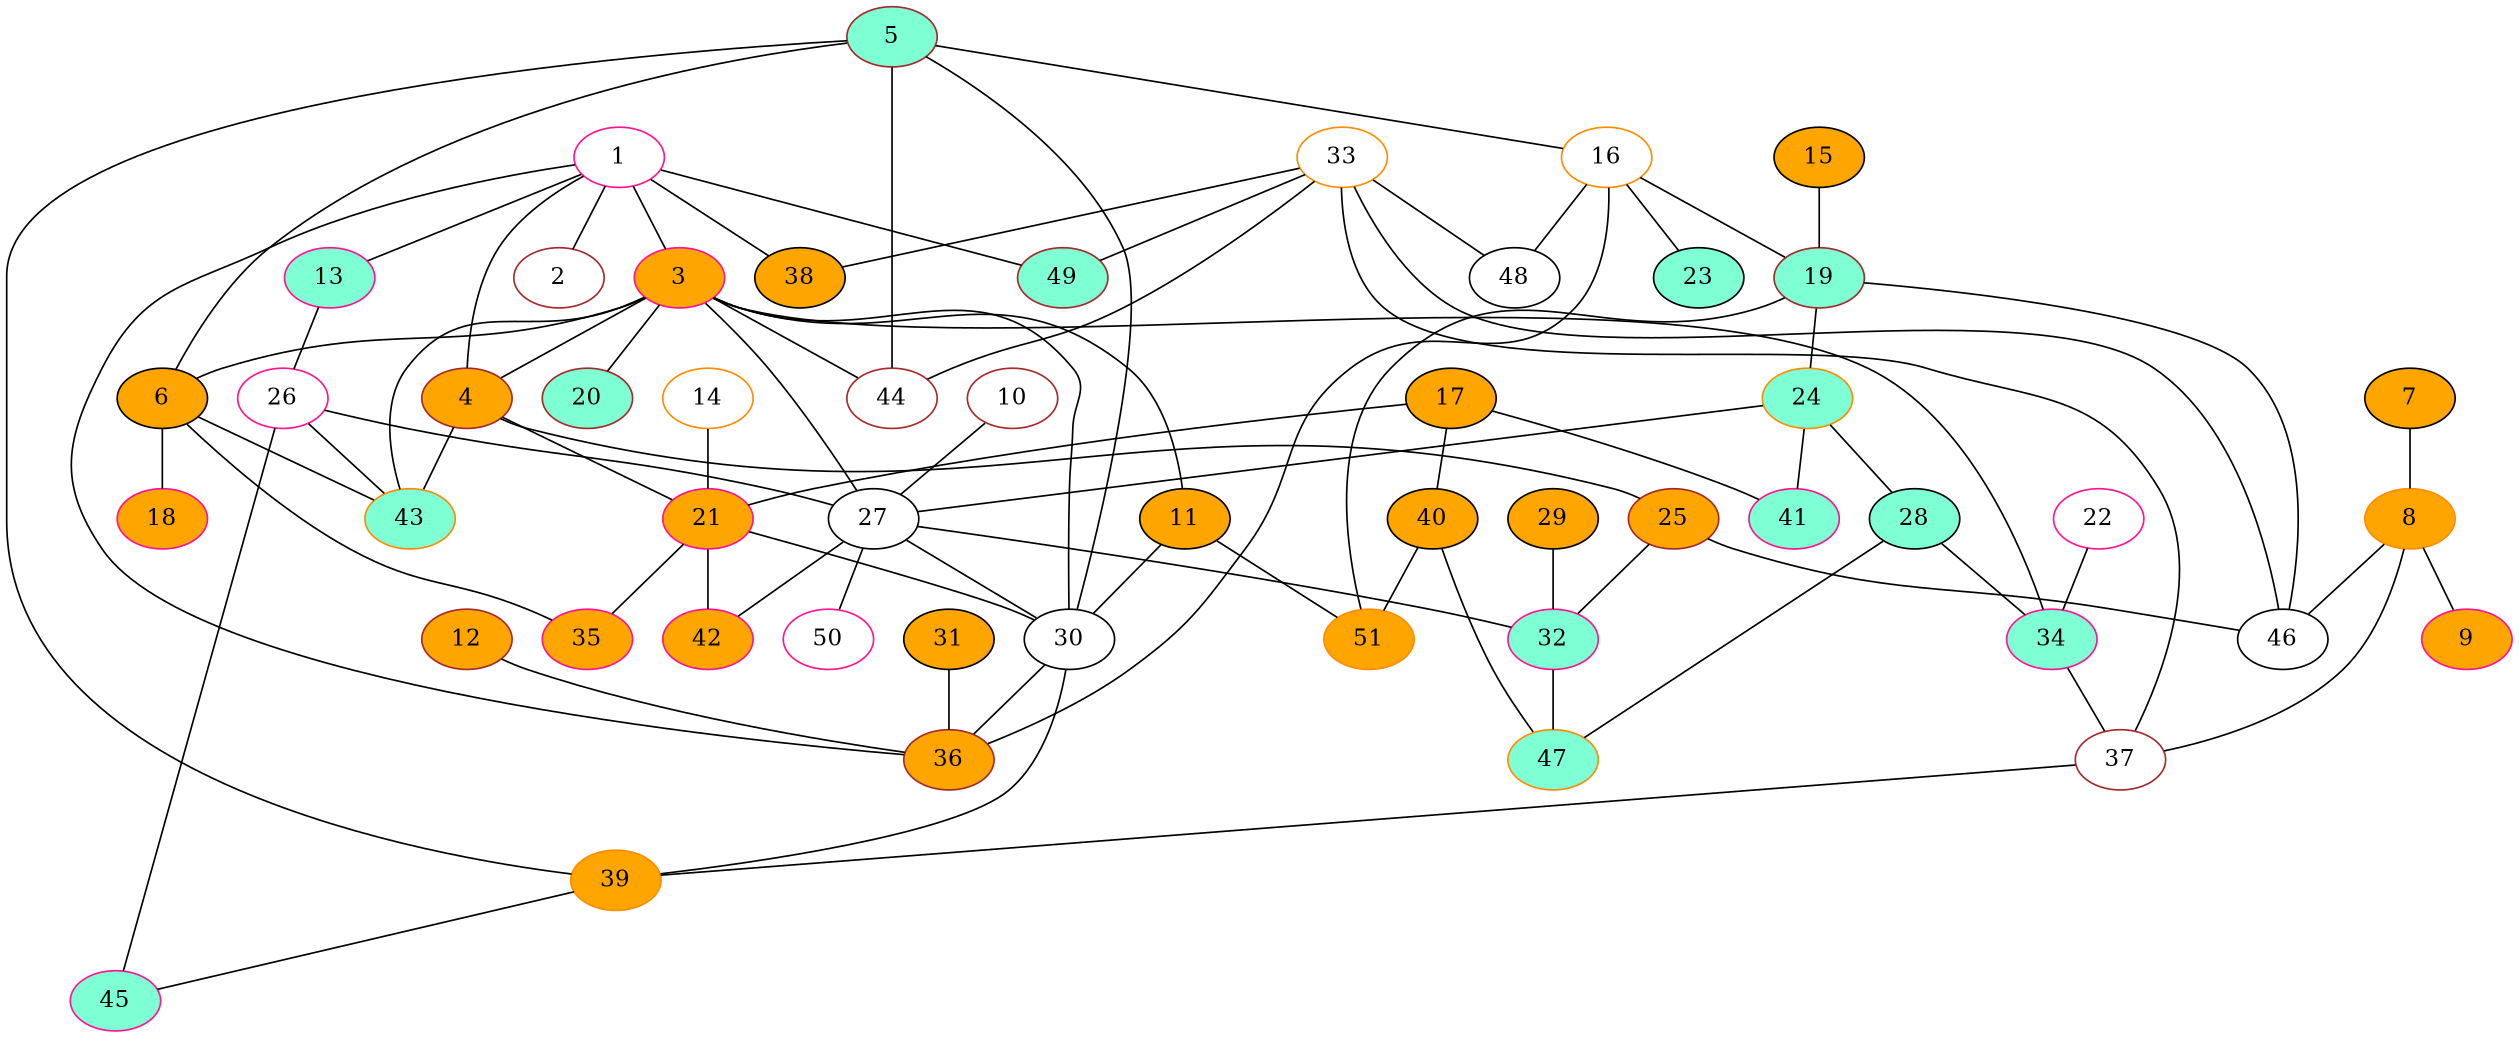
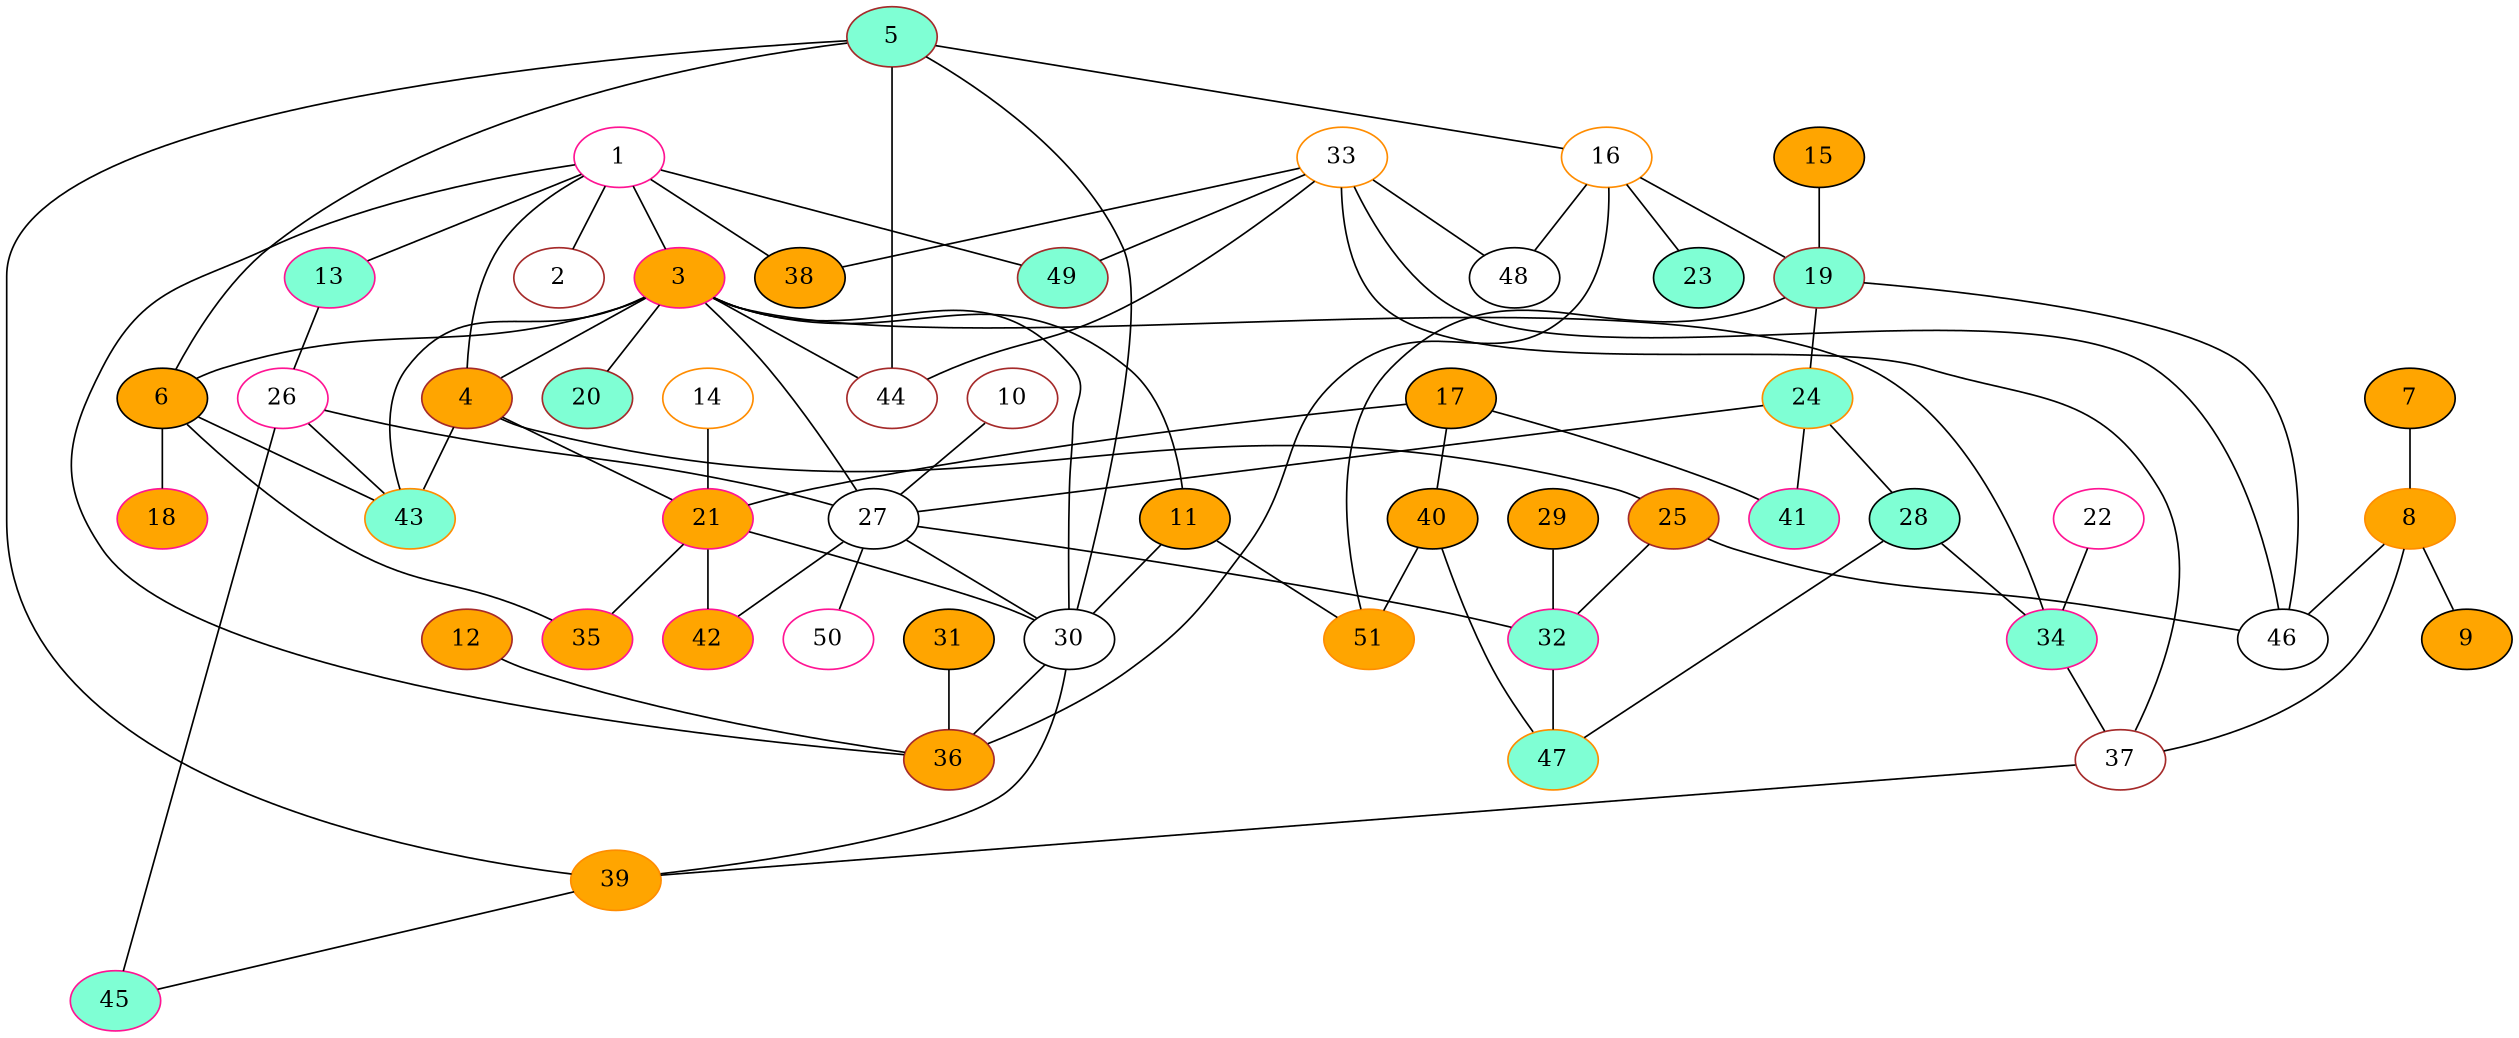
node "9": color deeppink -> black
